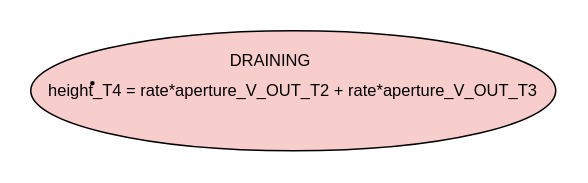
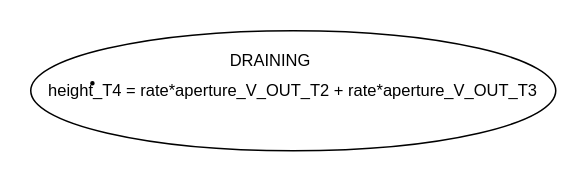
node "height_T4 = rate*aperture_V_OUT_T2 + rate*aperture_V_OUT_T3": fillcolor #f8cecc -> #ffffff
